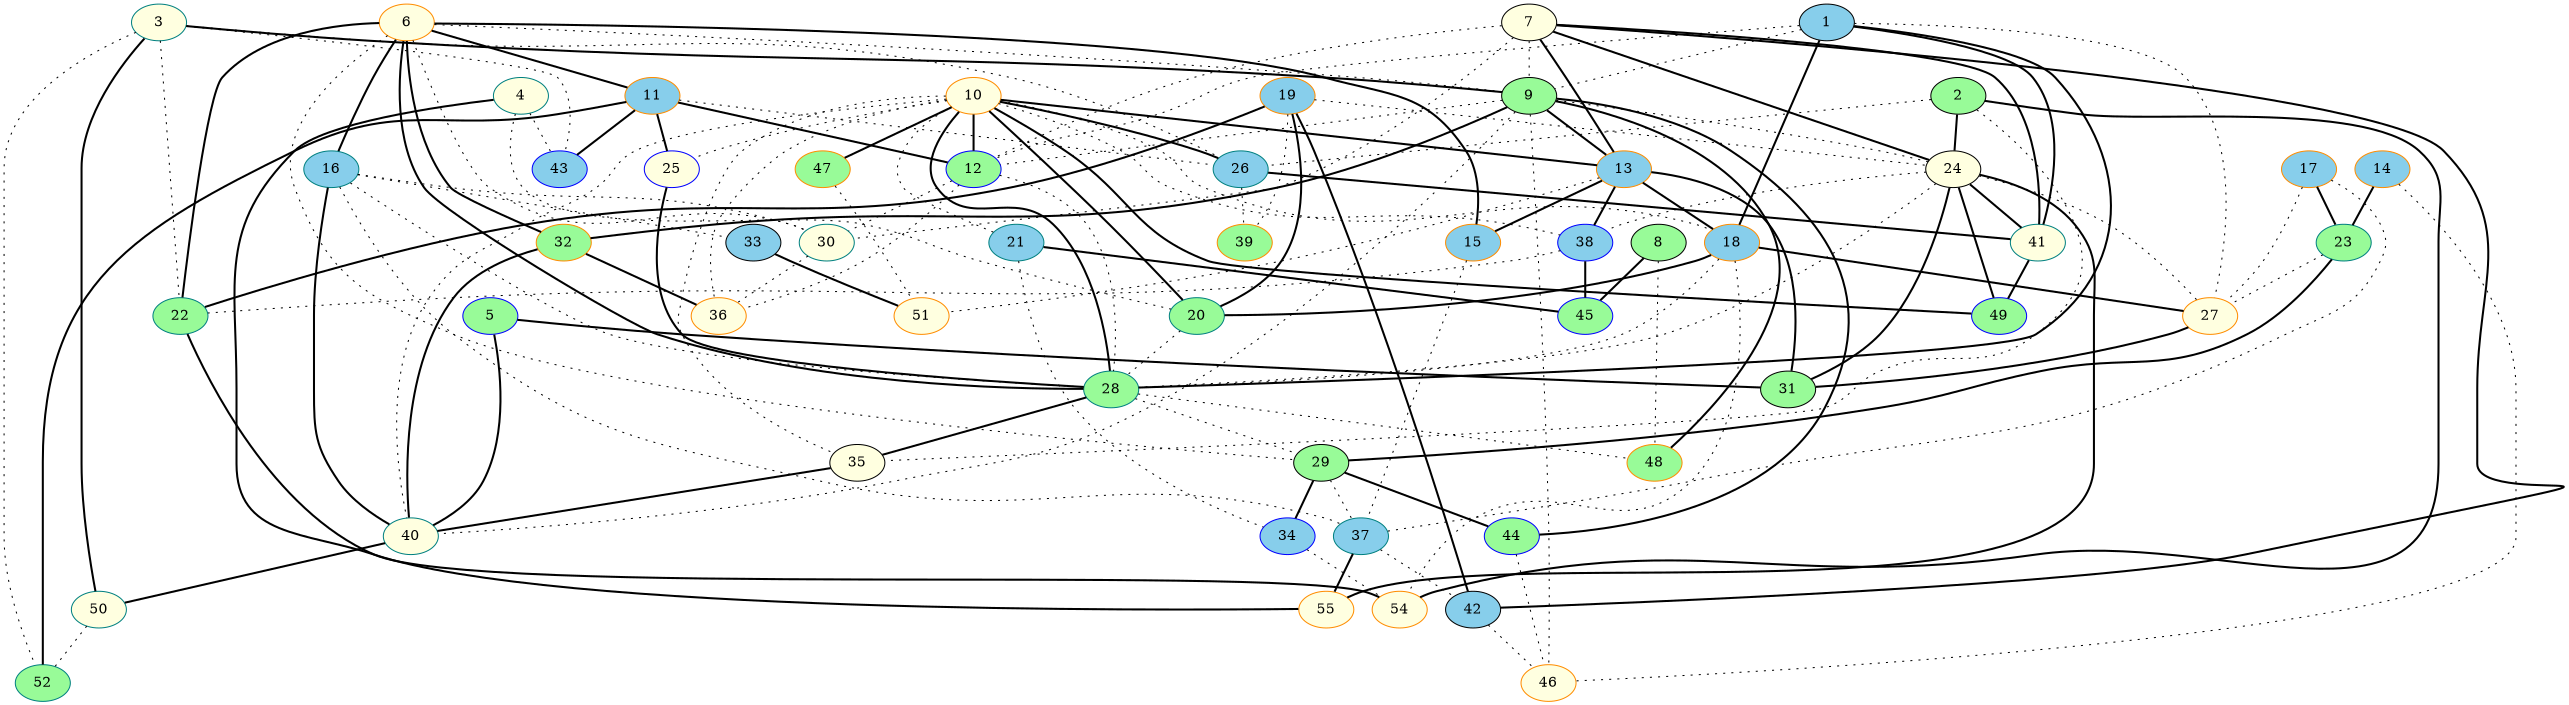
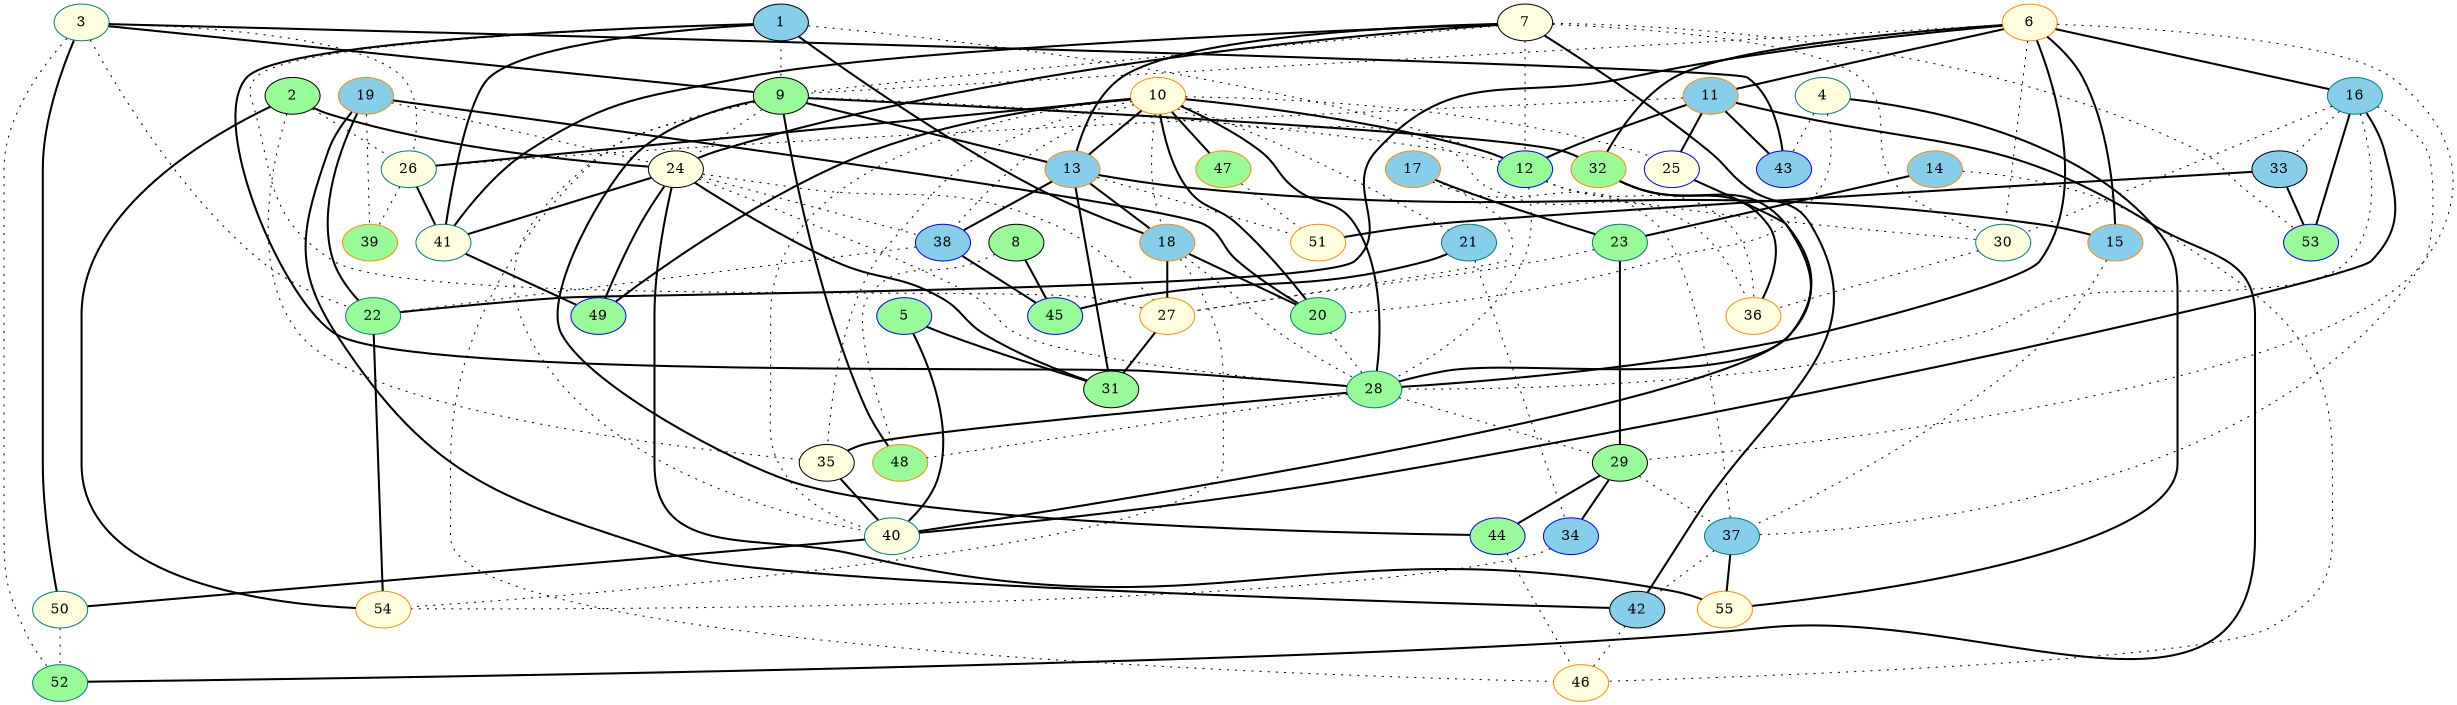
edge "3" -- "43": style dotted -> bold
node "26": fillcolor skyblue -> lightyellow
node "53": added
